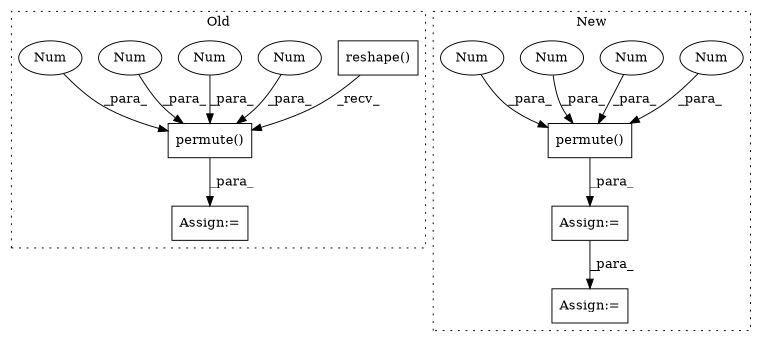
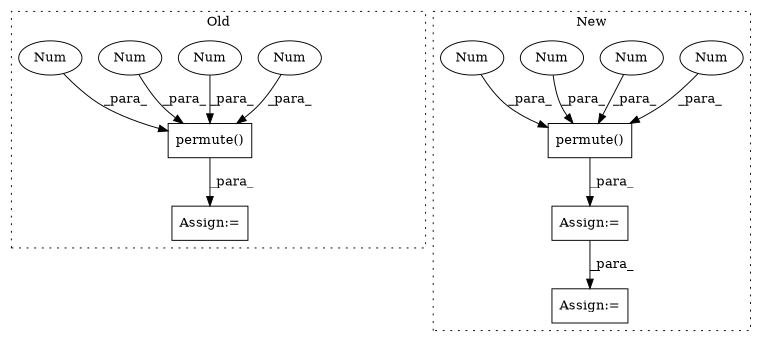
node "reshape()": removed
